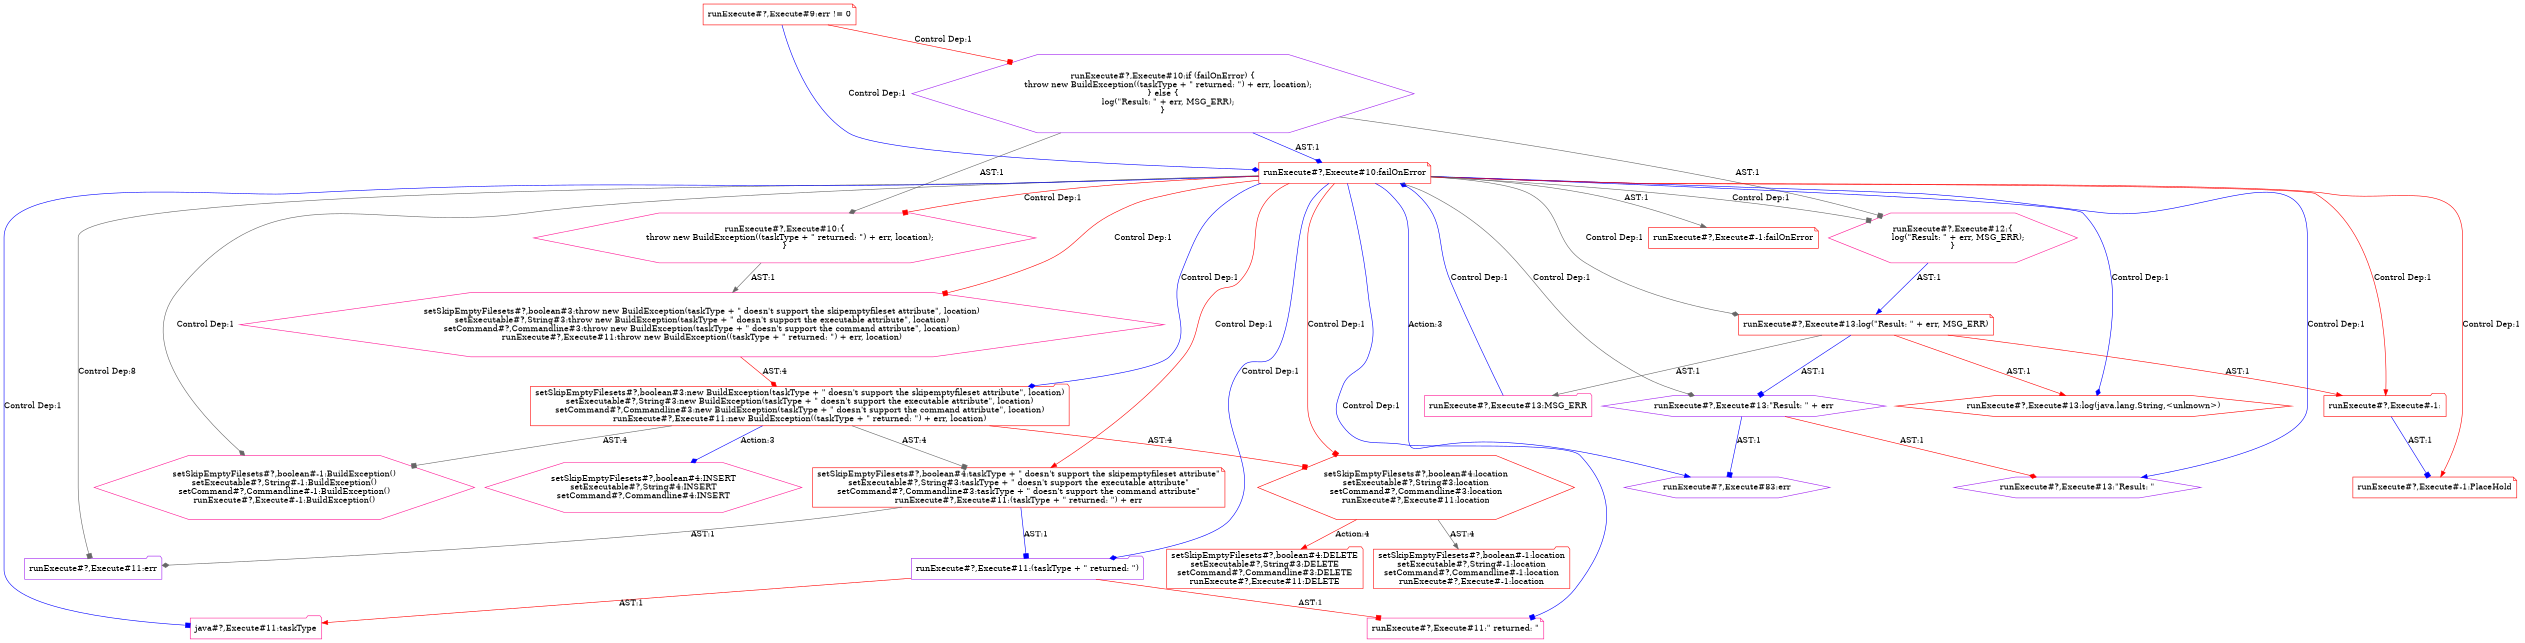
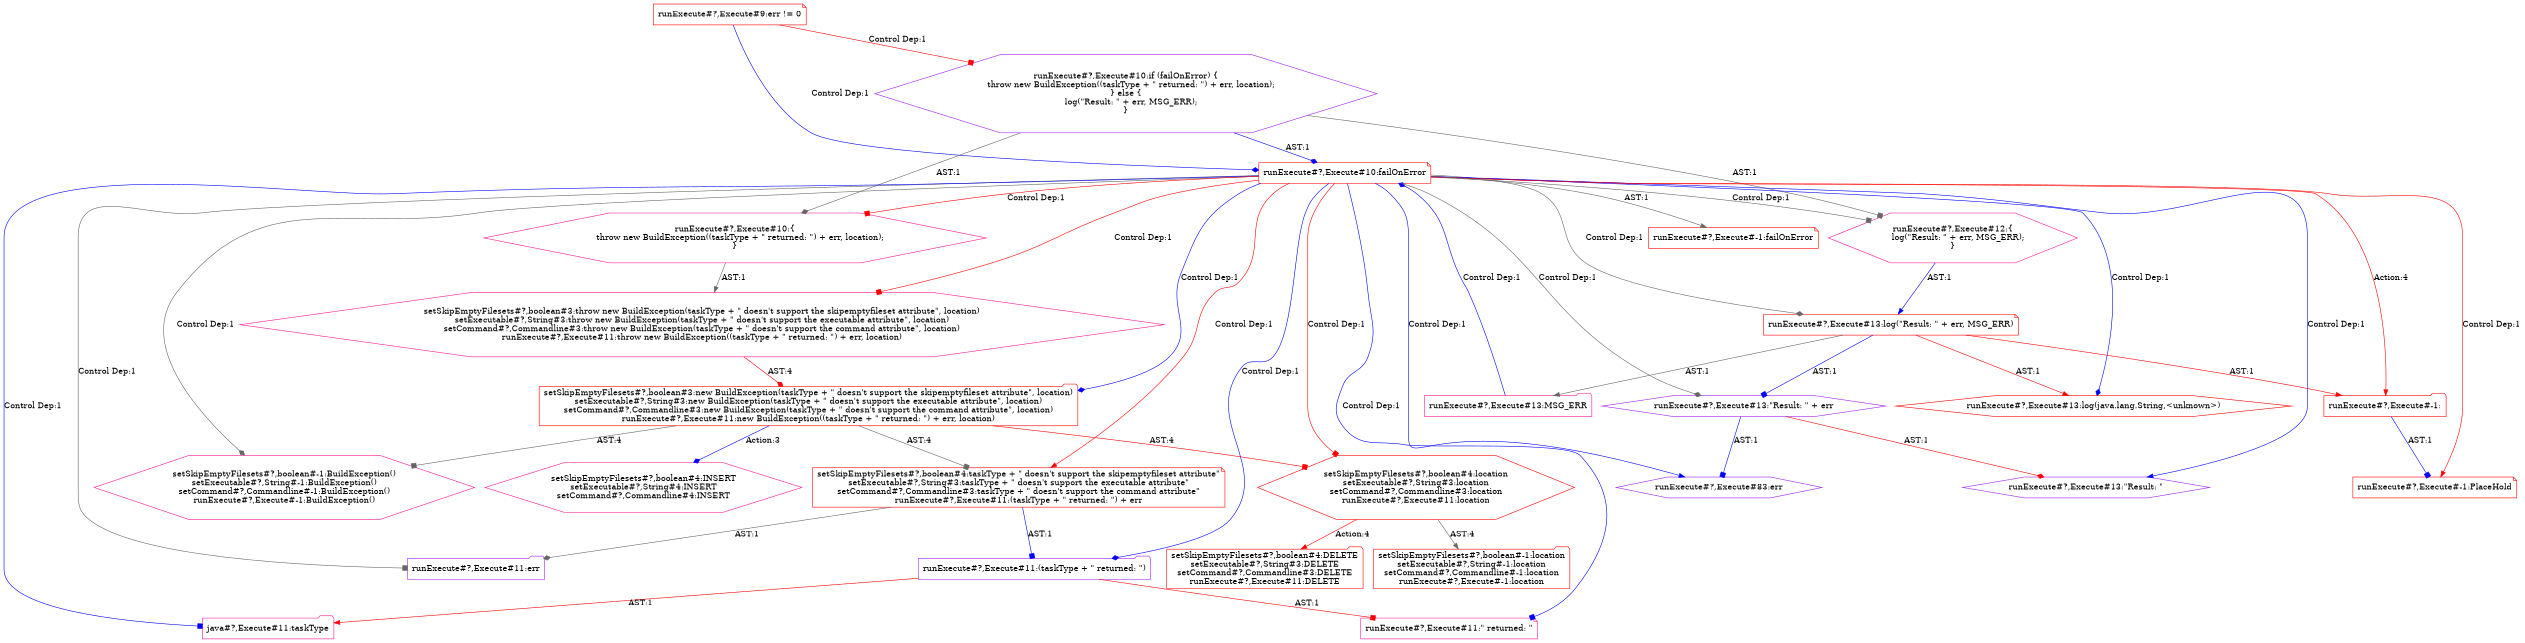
edge "runExecute#?,Execute#10:failOnError" -> "runExecute#?,Execute#-1:": label "Control Dep:1" -> "Action:4"
edge "runExecute#?,Execute#10:failOnError" -> "runExecute#?,Execute#83:err": label "Action:3" -> "Control Dep:1"
edge "runExecute#?,Execute#10:failOnError" -> "runExecute#?,Execute#11:err": label "Control Dep:8" -> "Control Dep:1"
